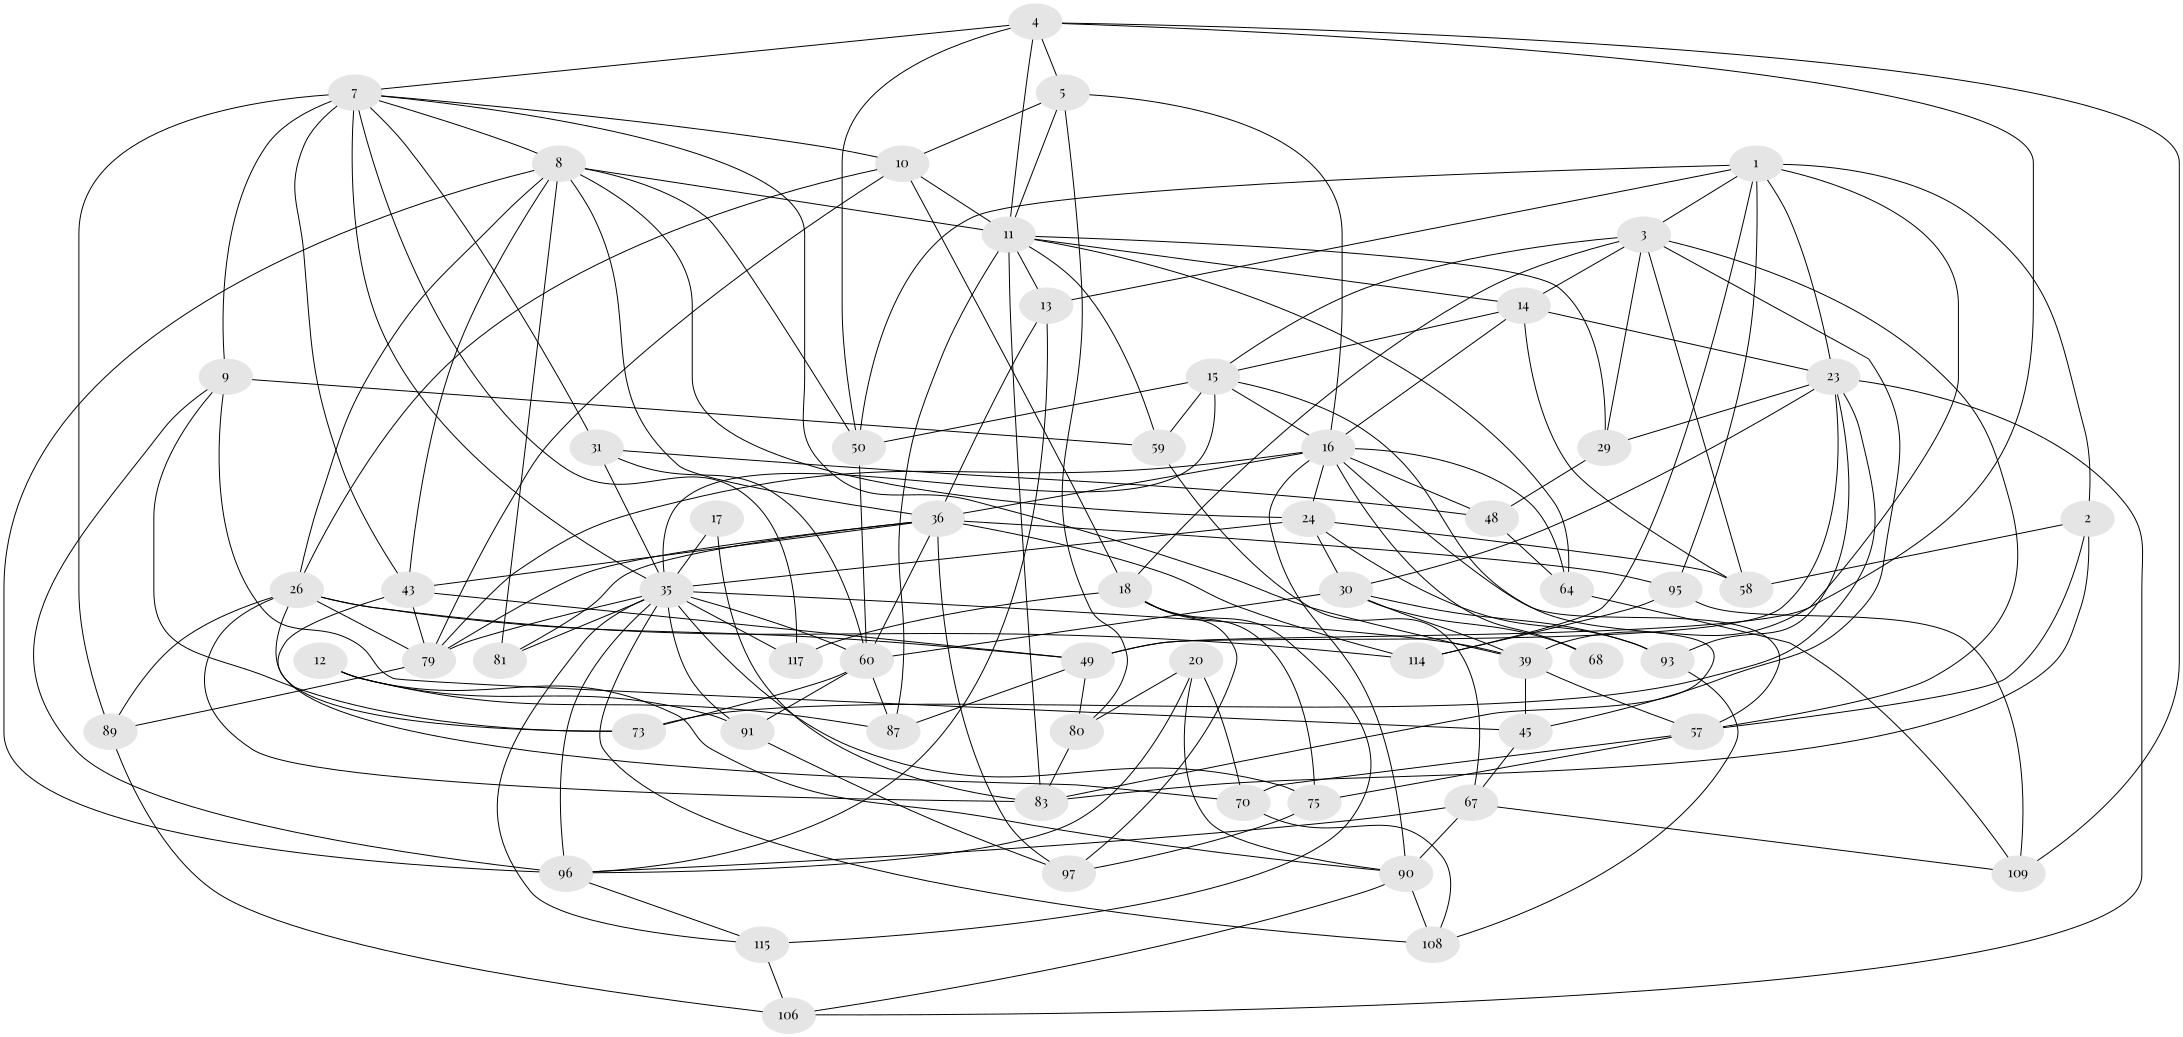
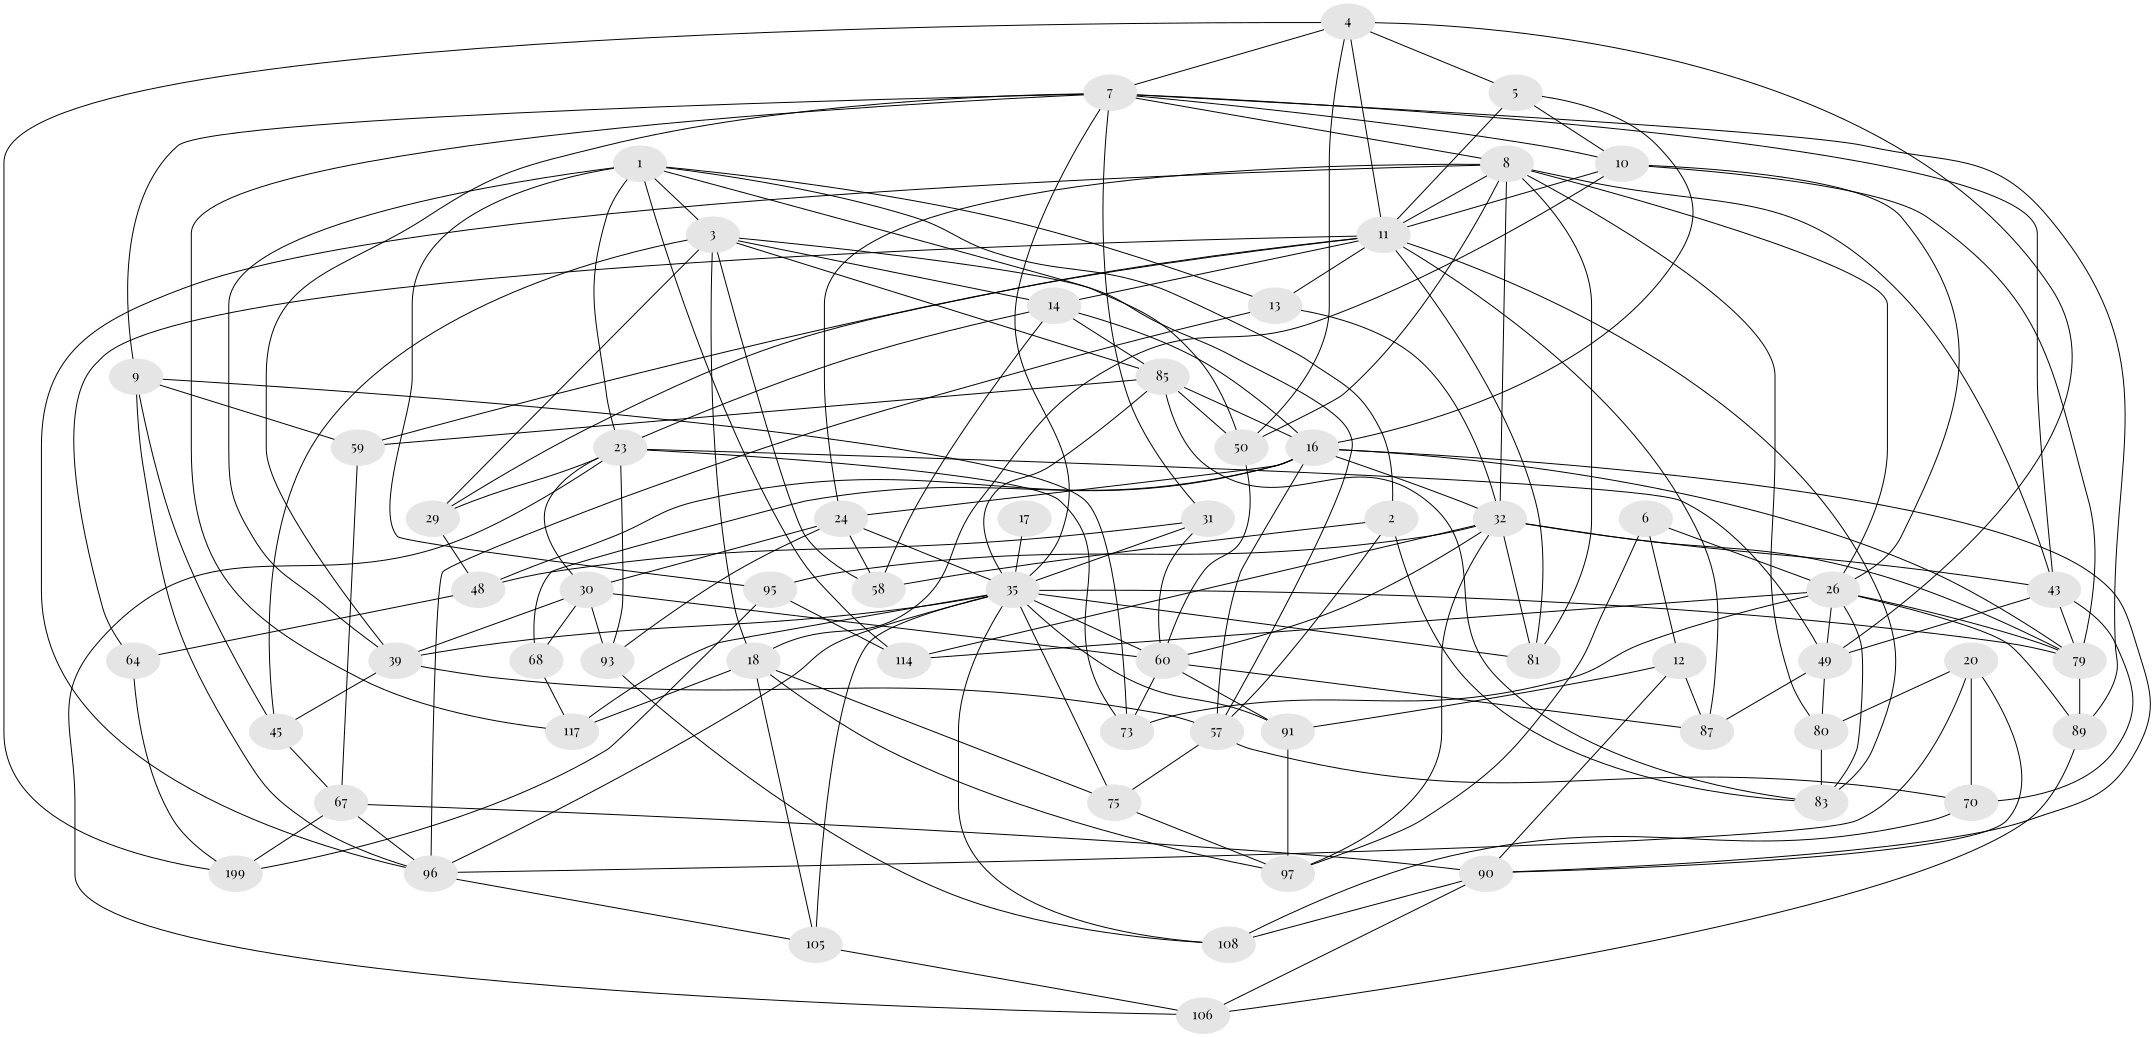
node "15": label "15" -> "85"
edge "5" -- "80": now "8" -- "80"
edge "11" -- "81": added
edge "16" -- "64": removed
node "36": label "36" -> "32"
node "6": added
edge "17" -- "83": removed
edge "68" -- "117": added
node "109": label "109" -> "199"
node "115": label "115" -> "105"
